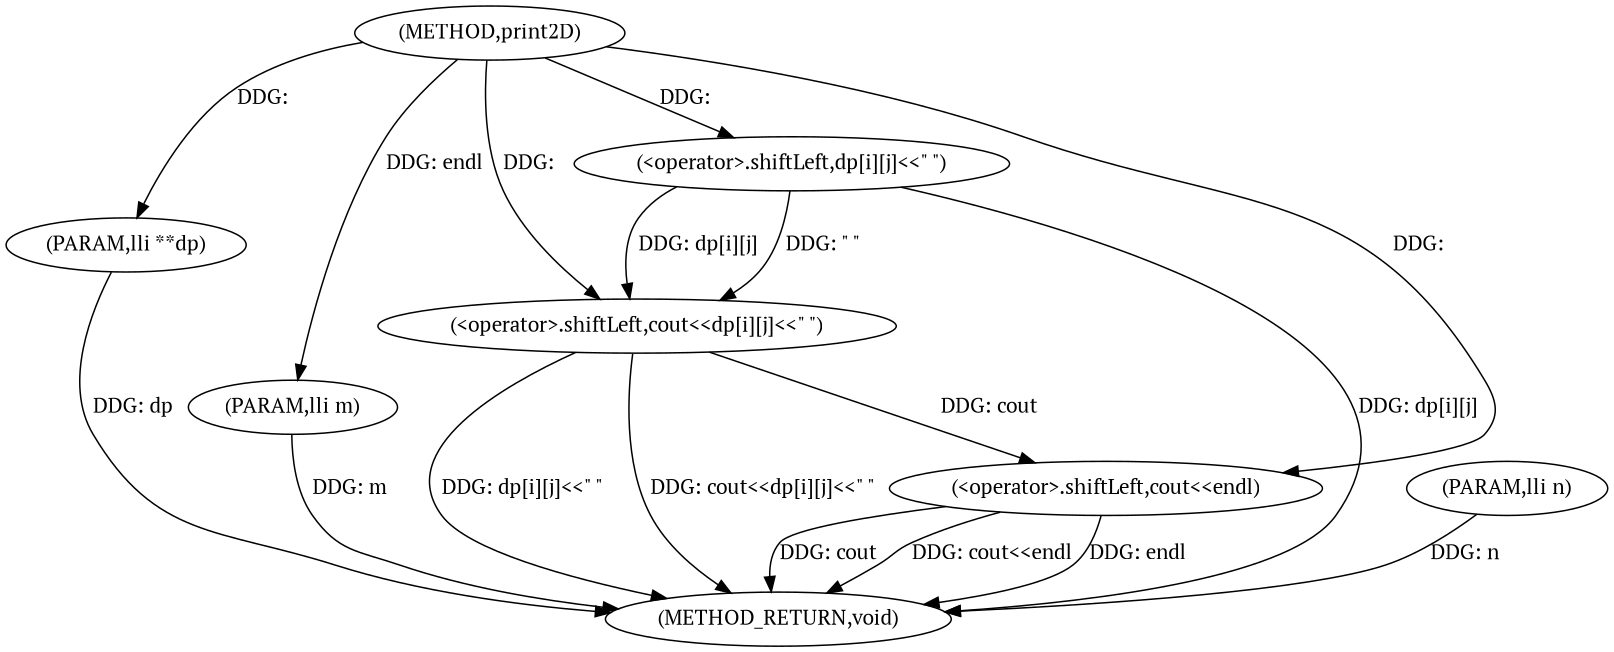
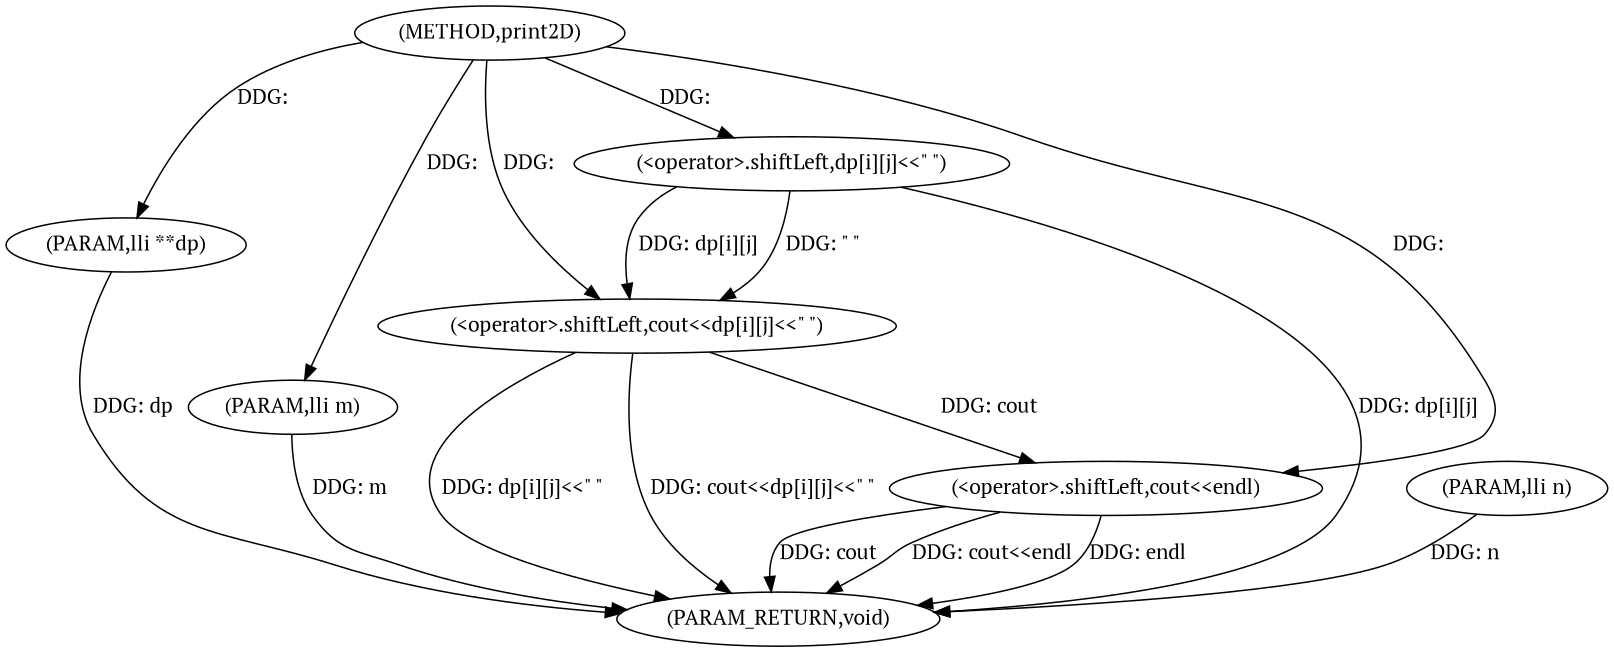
edge "(METHOD,print2D)" -> "(PARAM,lli m)": label "DDG: endl" -> "DDG: "
node "(METHOD_RETURN,void)": label "(METHOD_RETURN,void)" -> "(PARAM_RETURN,void)"
